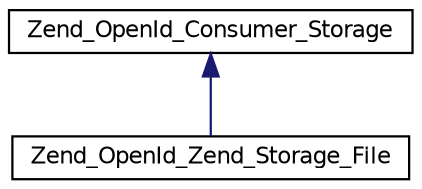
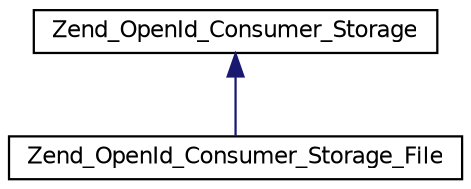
node "Zend_OpenId_Zend_Storage_File": label "Zend_OpenId_Zend_Storage_File" -> "Zend_OpenId_Consumer_Storage_File"
